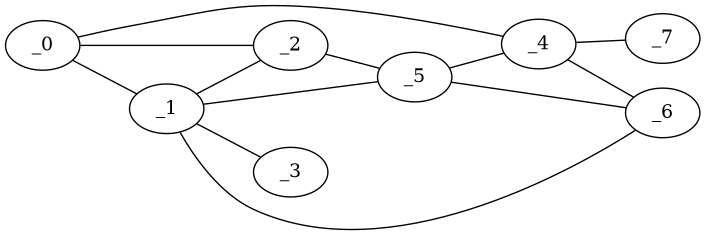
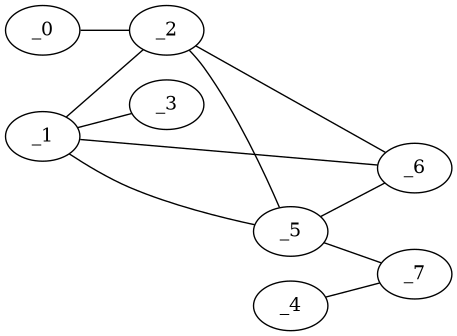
edge "_4" -- "_0": removed
edge "_4" -- "_5": now "_7" -- "_5"
edge "_0" -- "_1": removed
edge "_4" -- "_6": now "_2" -- "_6"
